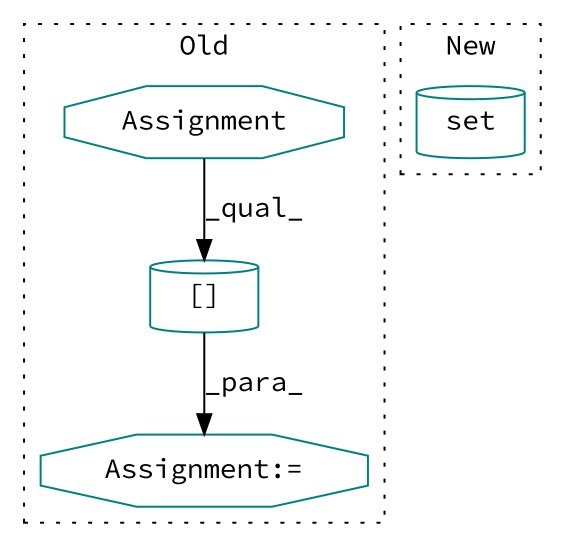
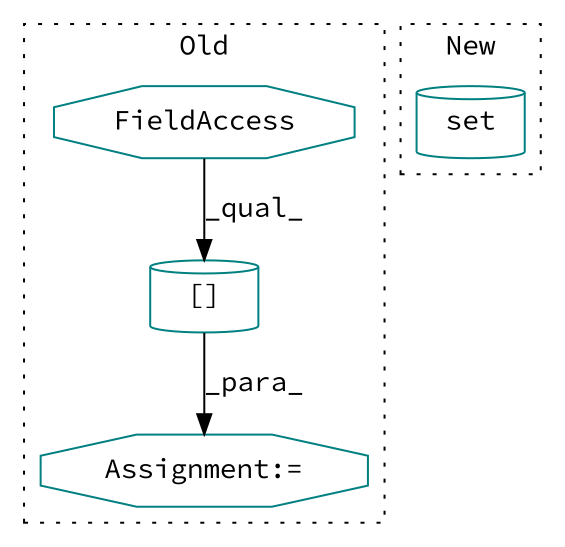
node "Assignment": label "Assignment" -> "FieldAccess"
